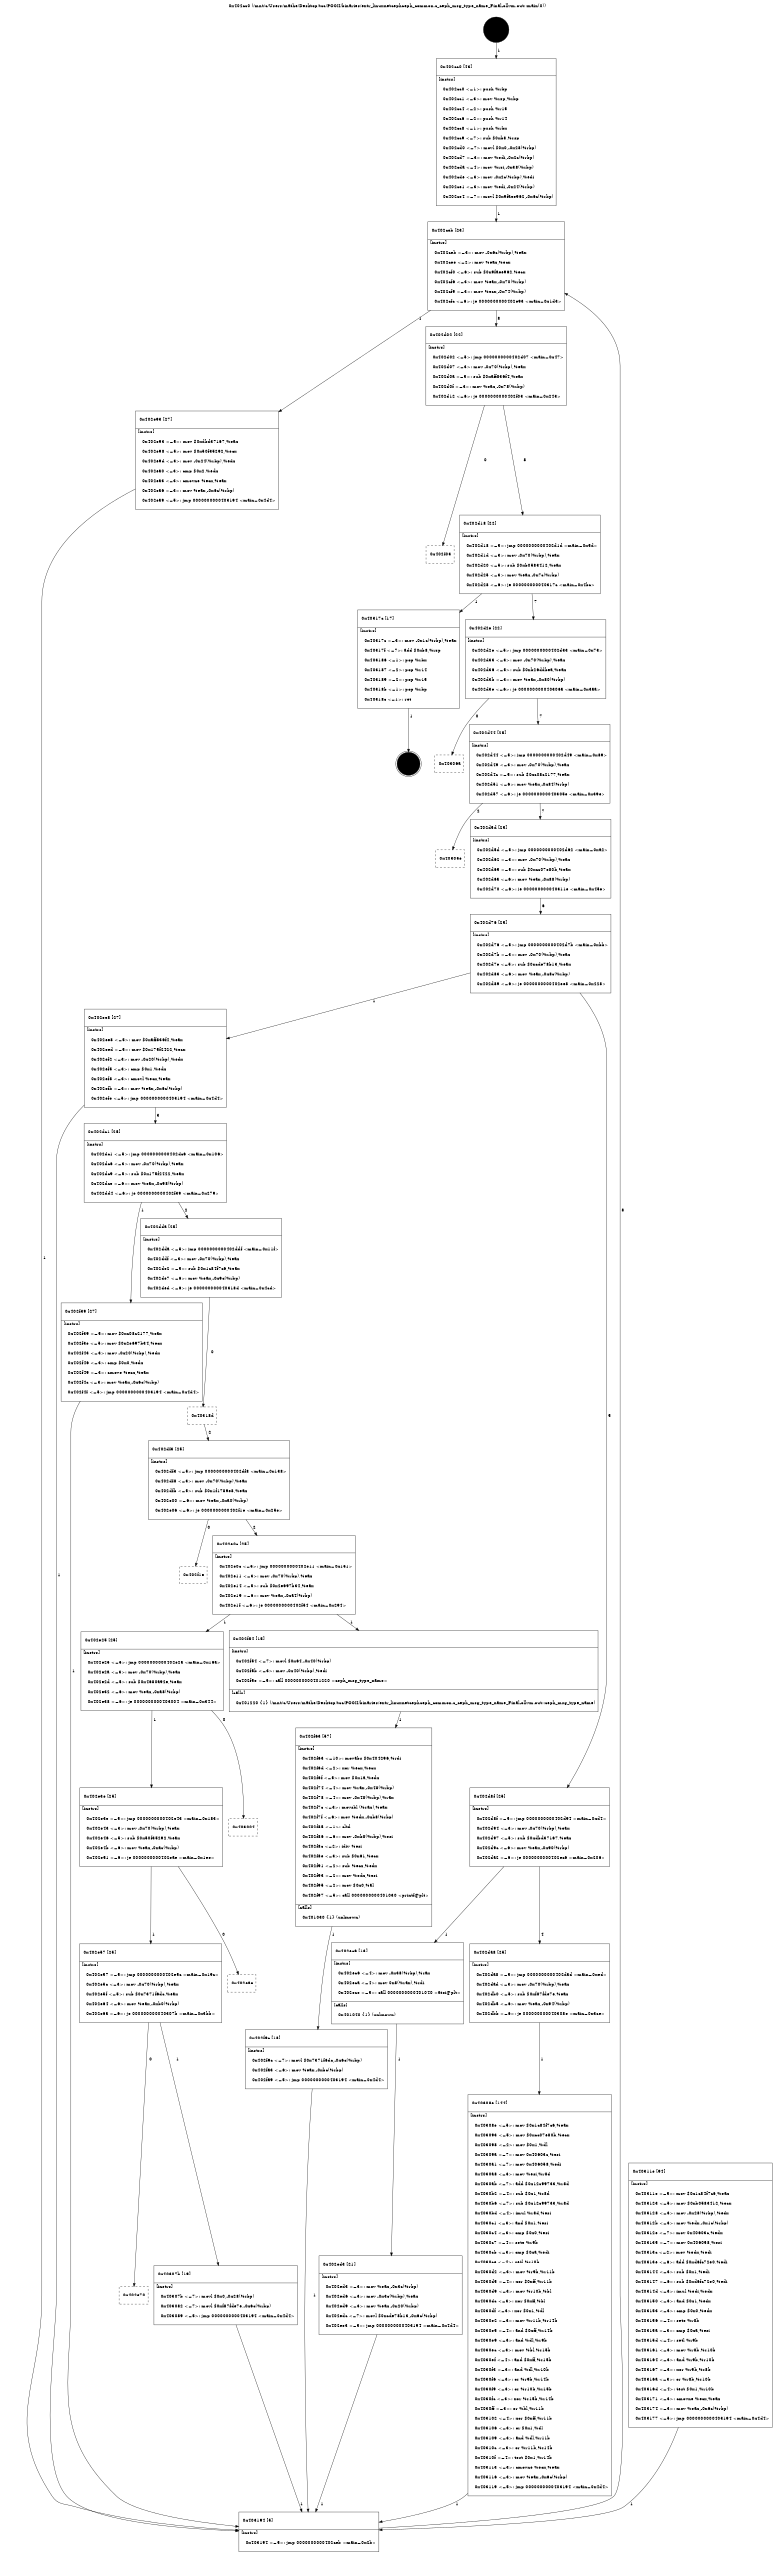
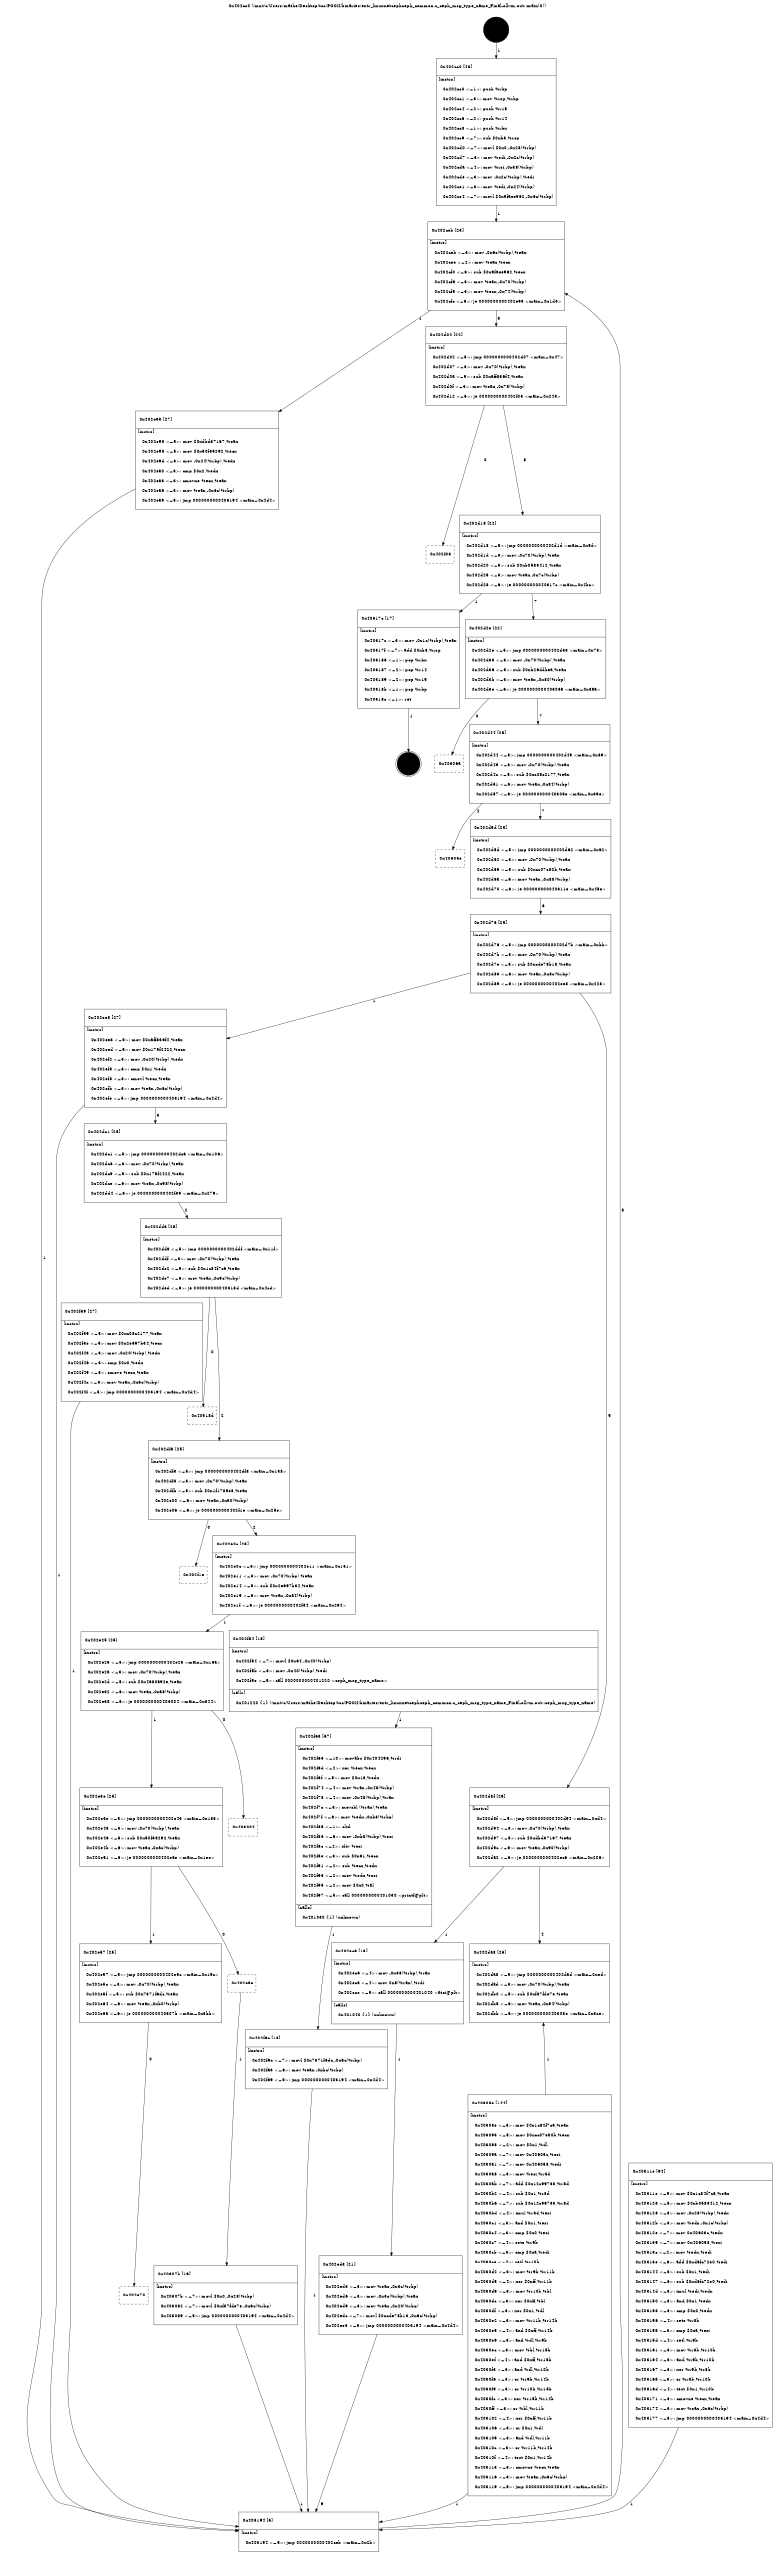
edge "0x402dc1 [25]" -> "0x402f39 [27]": removed, label "1"
edge "0x40318d" -> "0x402df3 [25]": now "0x402dda [25]" -> "0x402df3 [25]"
edge "0x402e0c [25]" -> "0x402f54 [15]": removed, label "1"
edge "0x402da8 [25]" -> "0x40308e [144]": reversed
edge "0x402e57 [25]" -> "0x40307b [19]": now "0x402eae" -> "0x40307b [19]"
edge "0x402ed3 [21]" -> "0x403194 [5]": label " 1" -> " 9"
